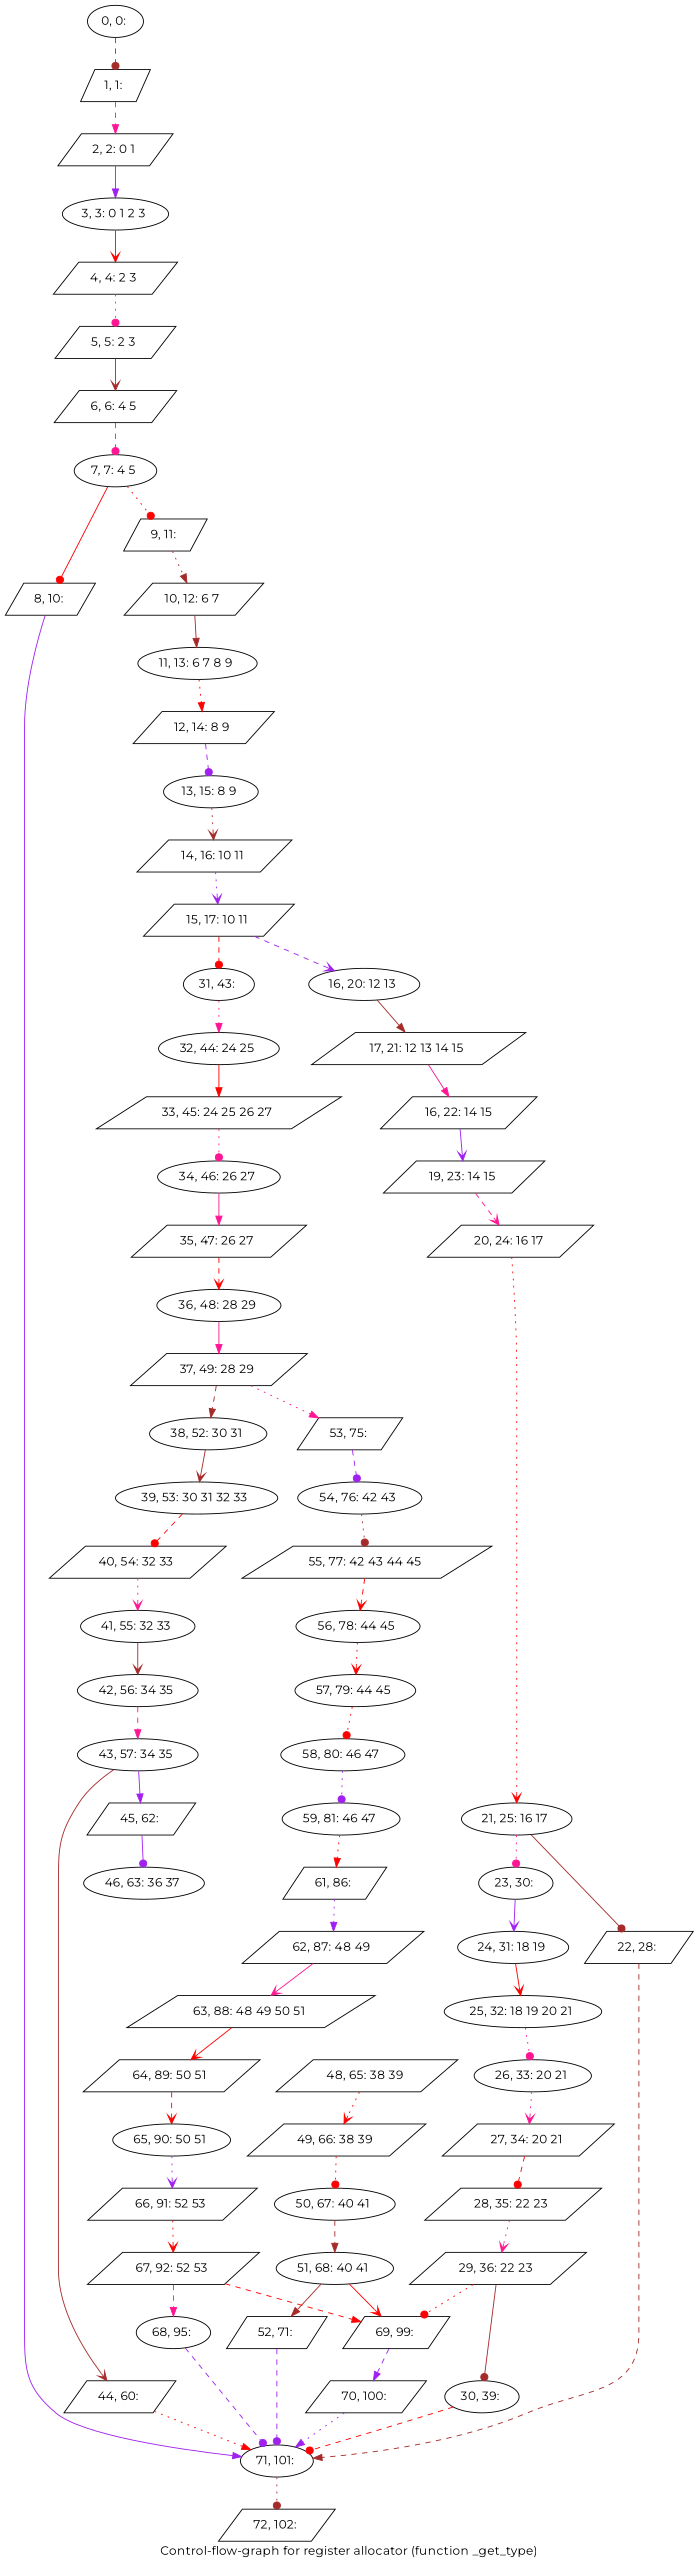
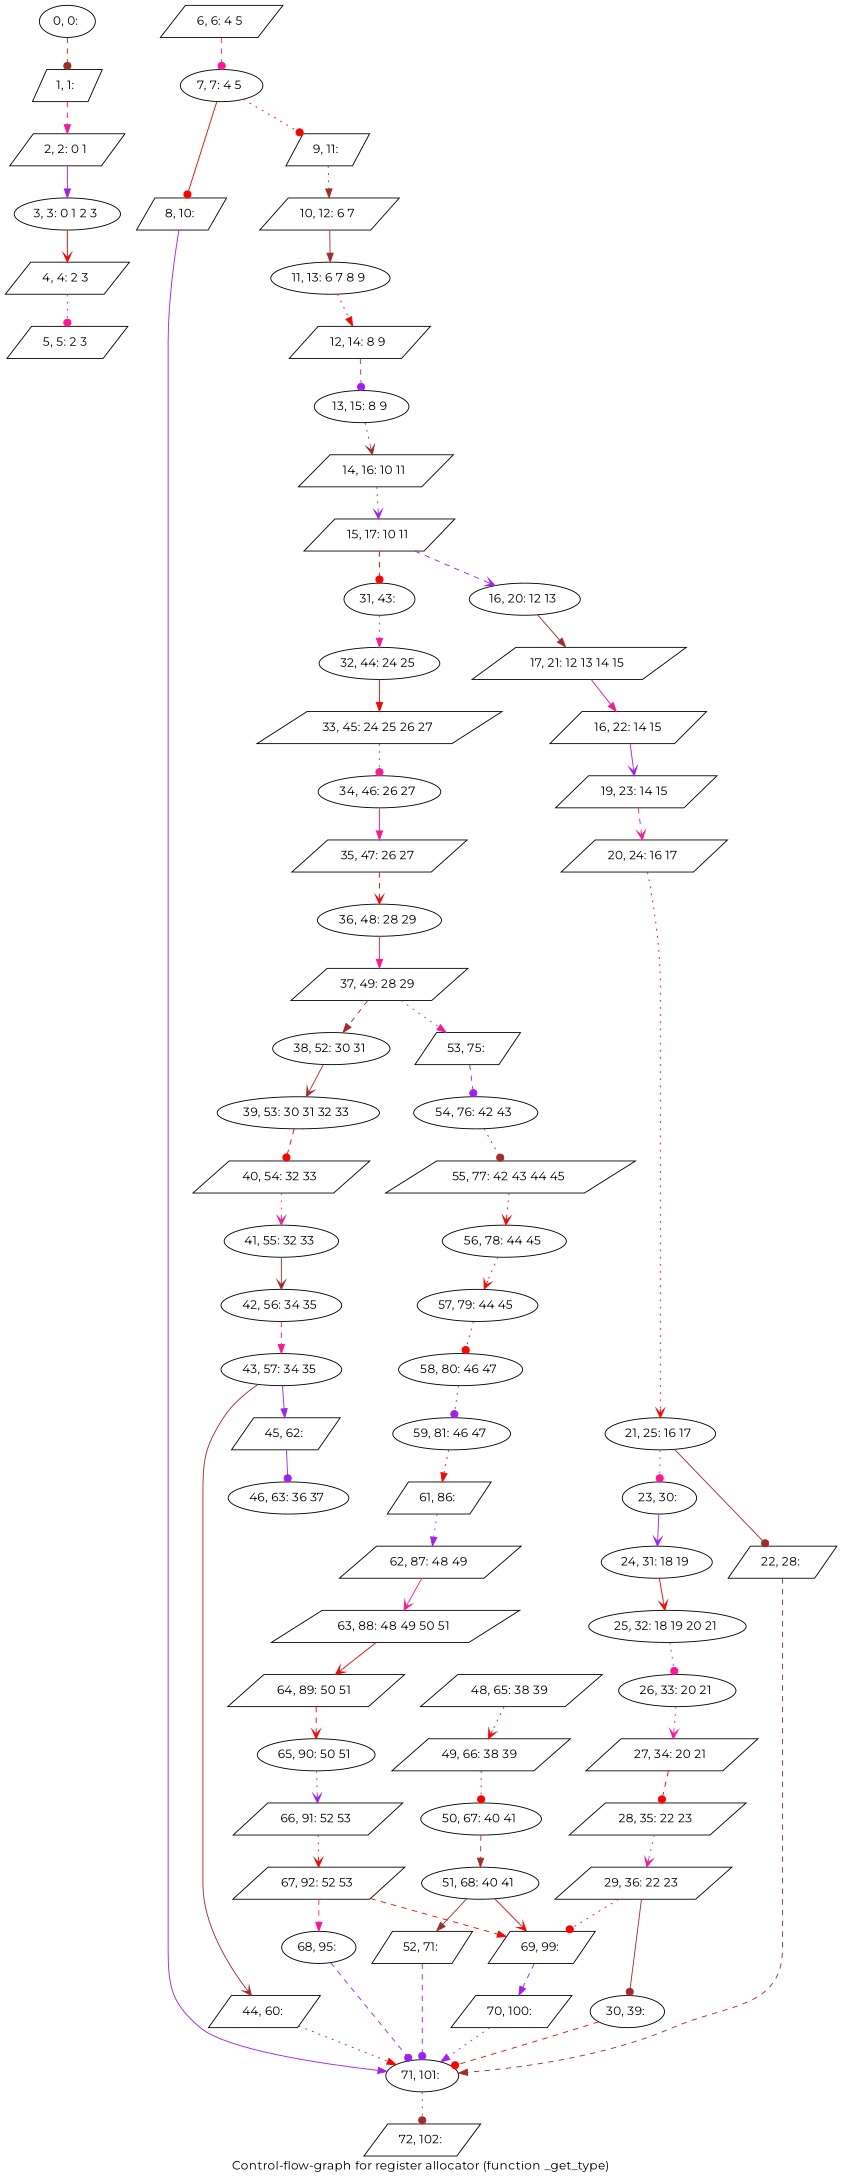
edge "5, 5: 2 3" -> "6, 6: 4 5": removed
edge "55, 77: 42 43 44 45" -> "56, 78: 44 45": style dashed -> dotted
